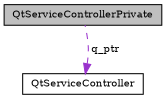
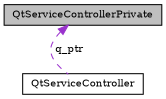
edge "QtServiceControllerPrivate" -> "QtServiceController": reversed
